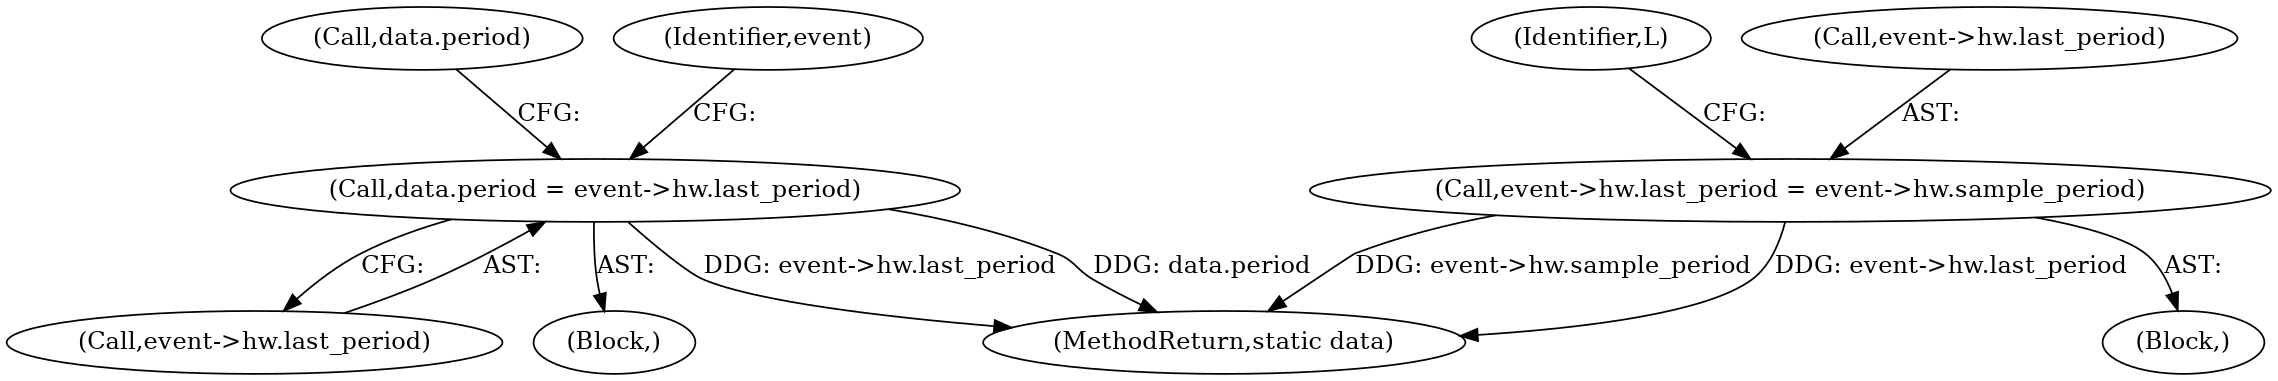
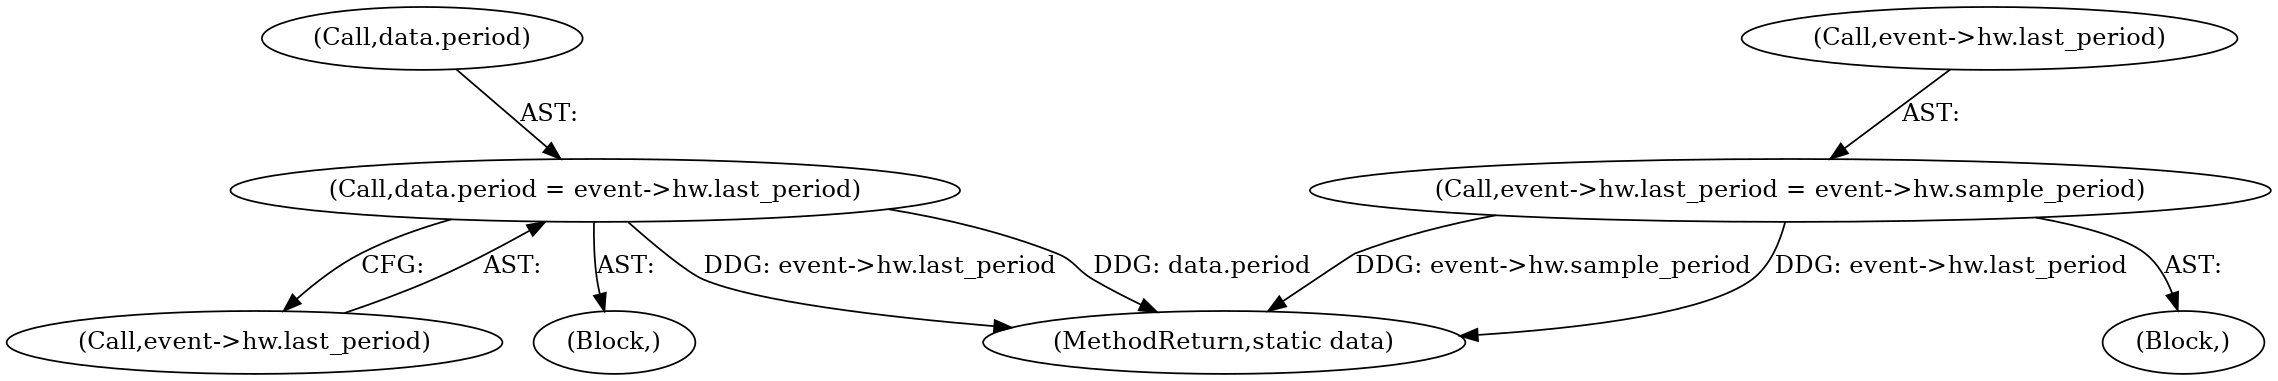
node "(Identifier,event)": removed
node "(Identifier,L)": removed
edge "(Call,data.period)" -> "(Call,data.period = event->hw.last_period)": label "CFG: " -> "AST: "
